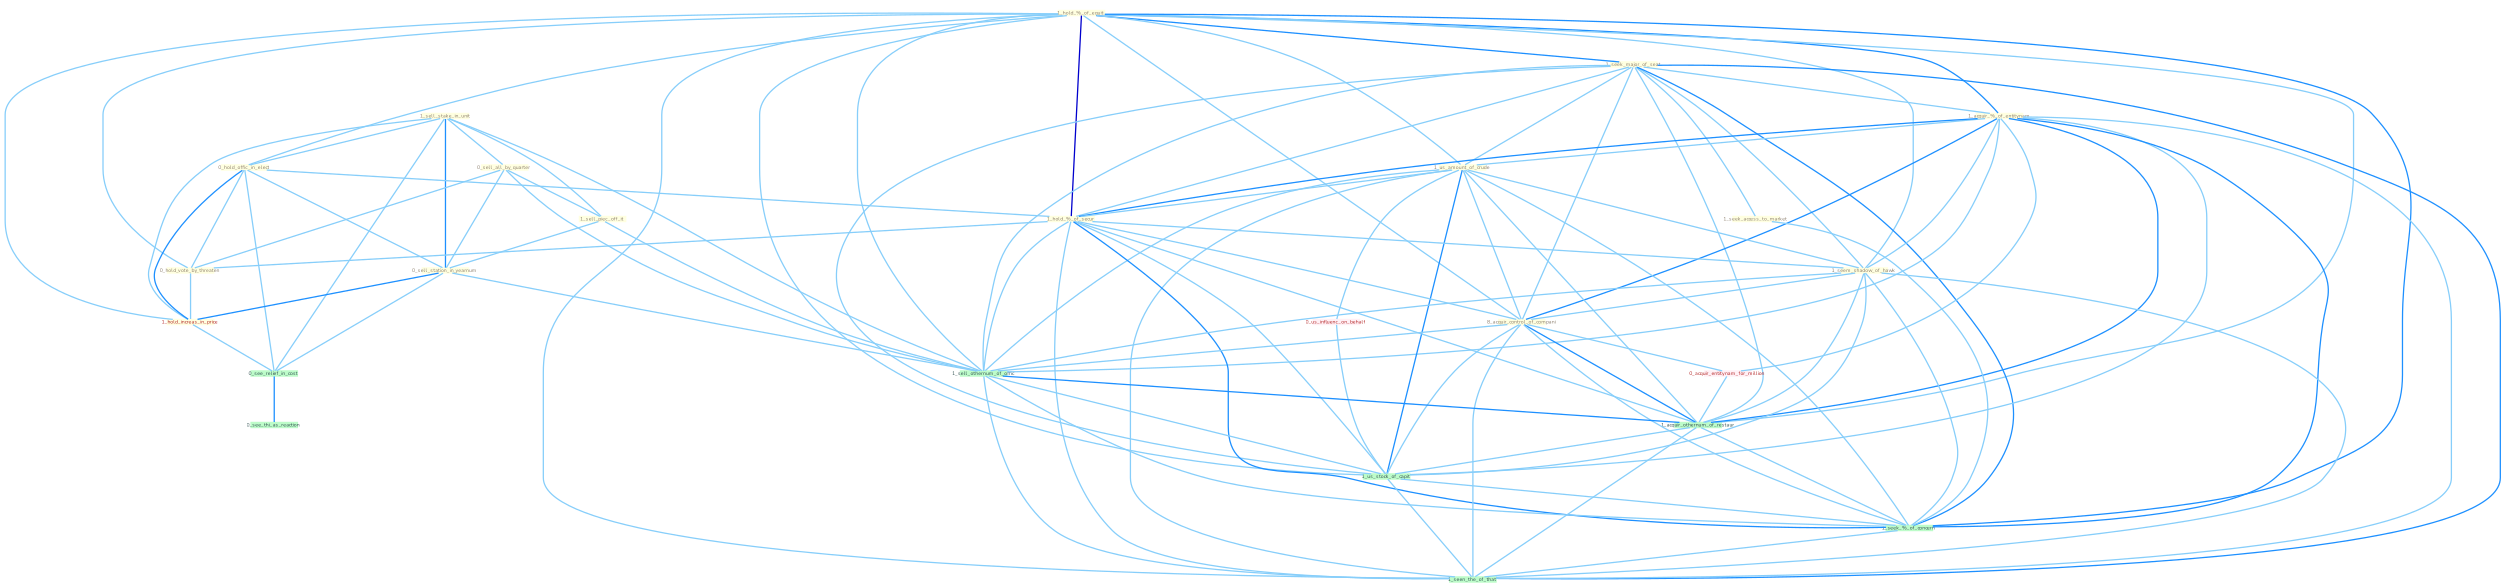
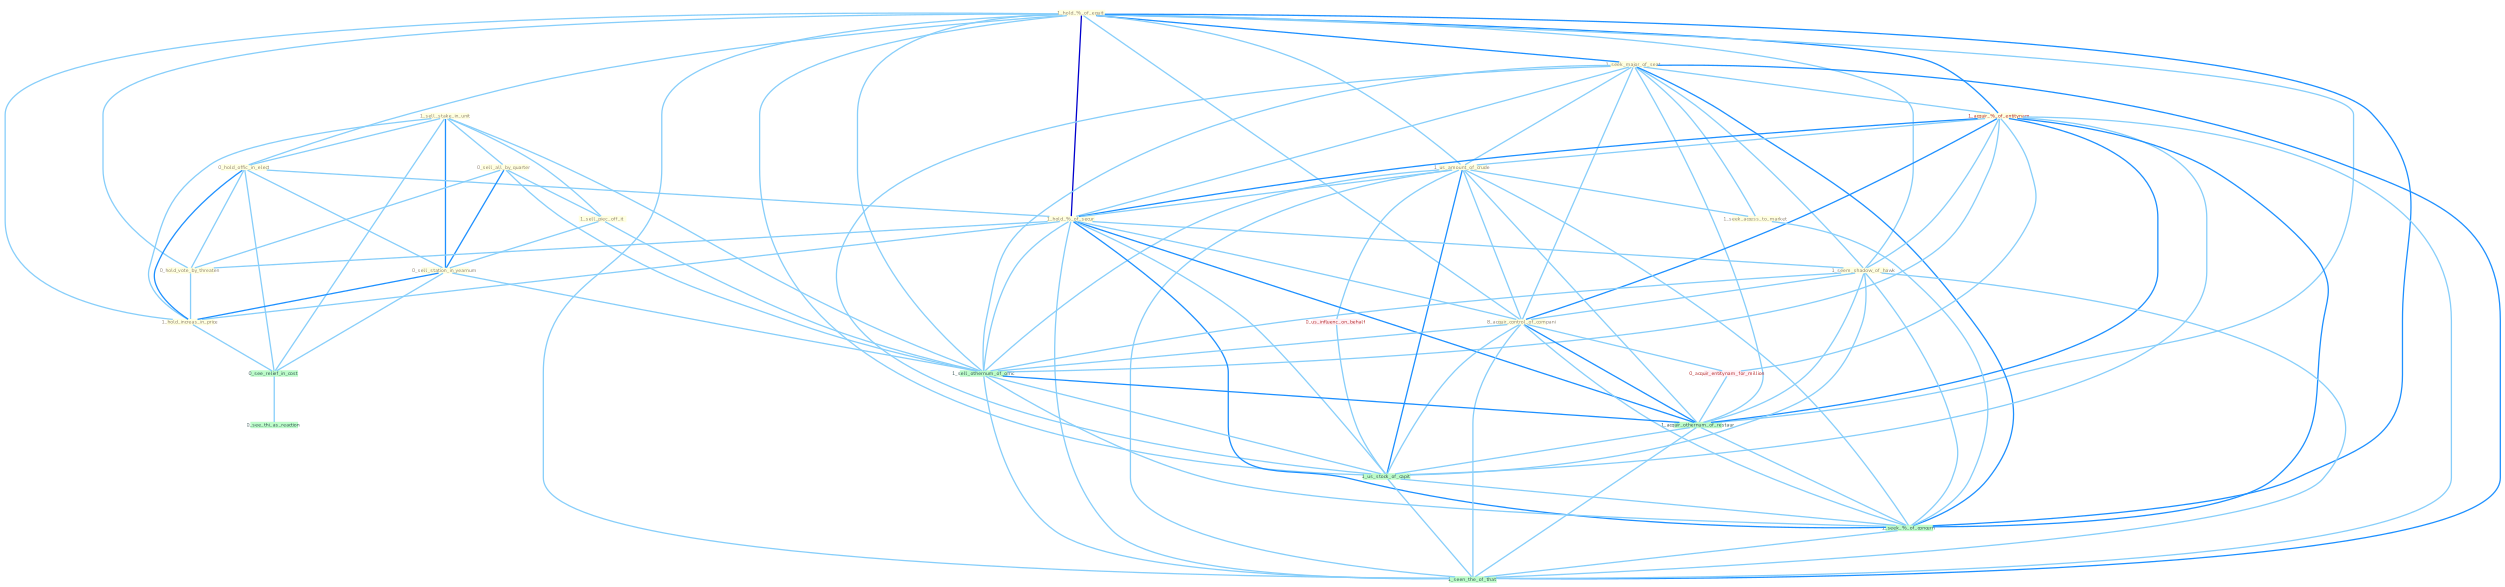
node "1_acquir_%_of_entitynam": fontcolor #8b7d6b -> #b22222
edge "0_sell_all_by_quarter" -- "0_sell_station_in_yearnum": color #87cefa -> #1e90ff
edge "1_us_amount_of_crude" -- "1_seem_shadow_of_hawk": now "1_us_amount_of_crude" -- "1_seek_access_to_market"
edge "1_hold_%_of_secur" -- "1_hold_increas_in_price": added
node "1_hold_increas_in_price": fontcolor #b22222 -> #8b7d6b
edge "1_hold_%_of_secur" -- "1_acquir_othernum_of_restaur": color #87cefa -> #1e90ff
edge "0_see_relief_in_cost" -- "0_see_thi_as_reaction": color #1e90ff -> #87cefa
